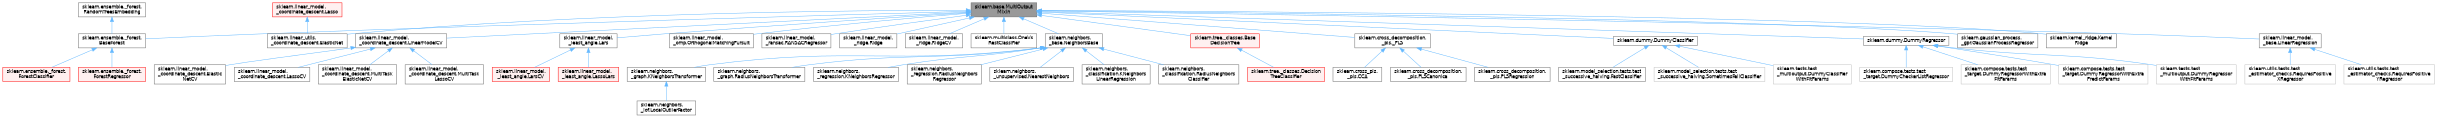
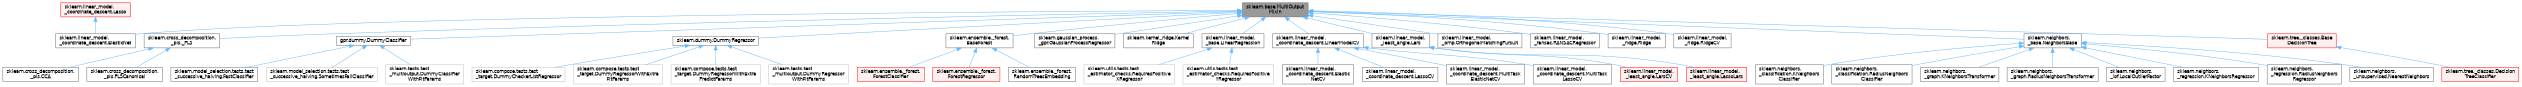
edge "sklearn.ensemble._forest. BaseForest" -> "sklearn.ensemble._forest. RandomTreesEmbedding": reversed
node "sklearn.linear_utils. _coordinate_descent.ElasticNet": label "sklearn.linear_utils. _coordinate_descent.ElasticNet" -> "sklearn.linear_model. _coordinate_descent.ElasticNet"
node "sklearn.multiclass.OneVs RestClassifier": removed
node "sklearn.dummy.DummyClassifier": label "sklearn.dummy.DummyClassifier" -> "gpr.dummy.DummyClassifier"
node "sklearn.neighbors. _classification.KNeighbors LinearRegression": label "sklearn.neighbors. _classification.KNeighbors LinearRegression" -> "sklearn.neighbors. _classification.KNeighbors Classifier"
node "sklearn.cross_pls. _pls.CCA": label "sklearn.cross_pls. _pls.CCA" -> "sklearn.cross_decomposition. _pls.CCA"
node "sklearn.cross_decomposition. _pls.PLSRegression": removed
edge "sklearn.neighbors. _lof.LocalOutlierFactor" -> "sklearn.neighbors. _graph.KNeighborsTransformer": now "sklearn.neighbors. _lof.LocalOutlierFactor" -> "sklearn.neighbors. _base.NeighborsBase"
